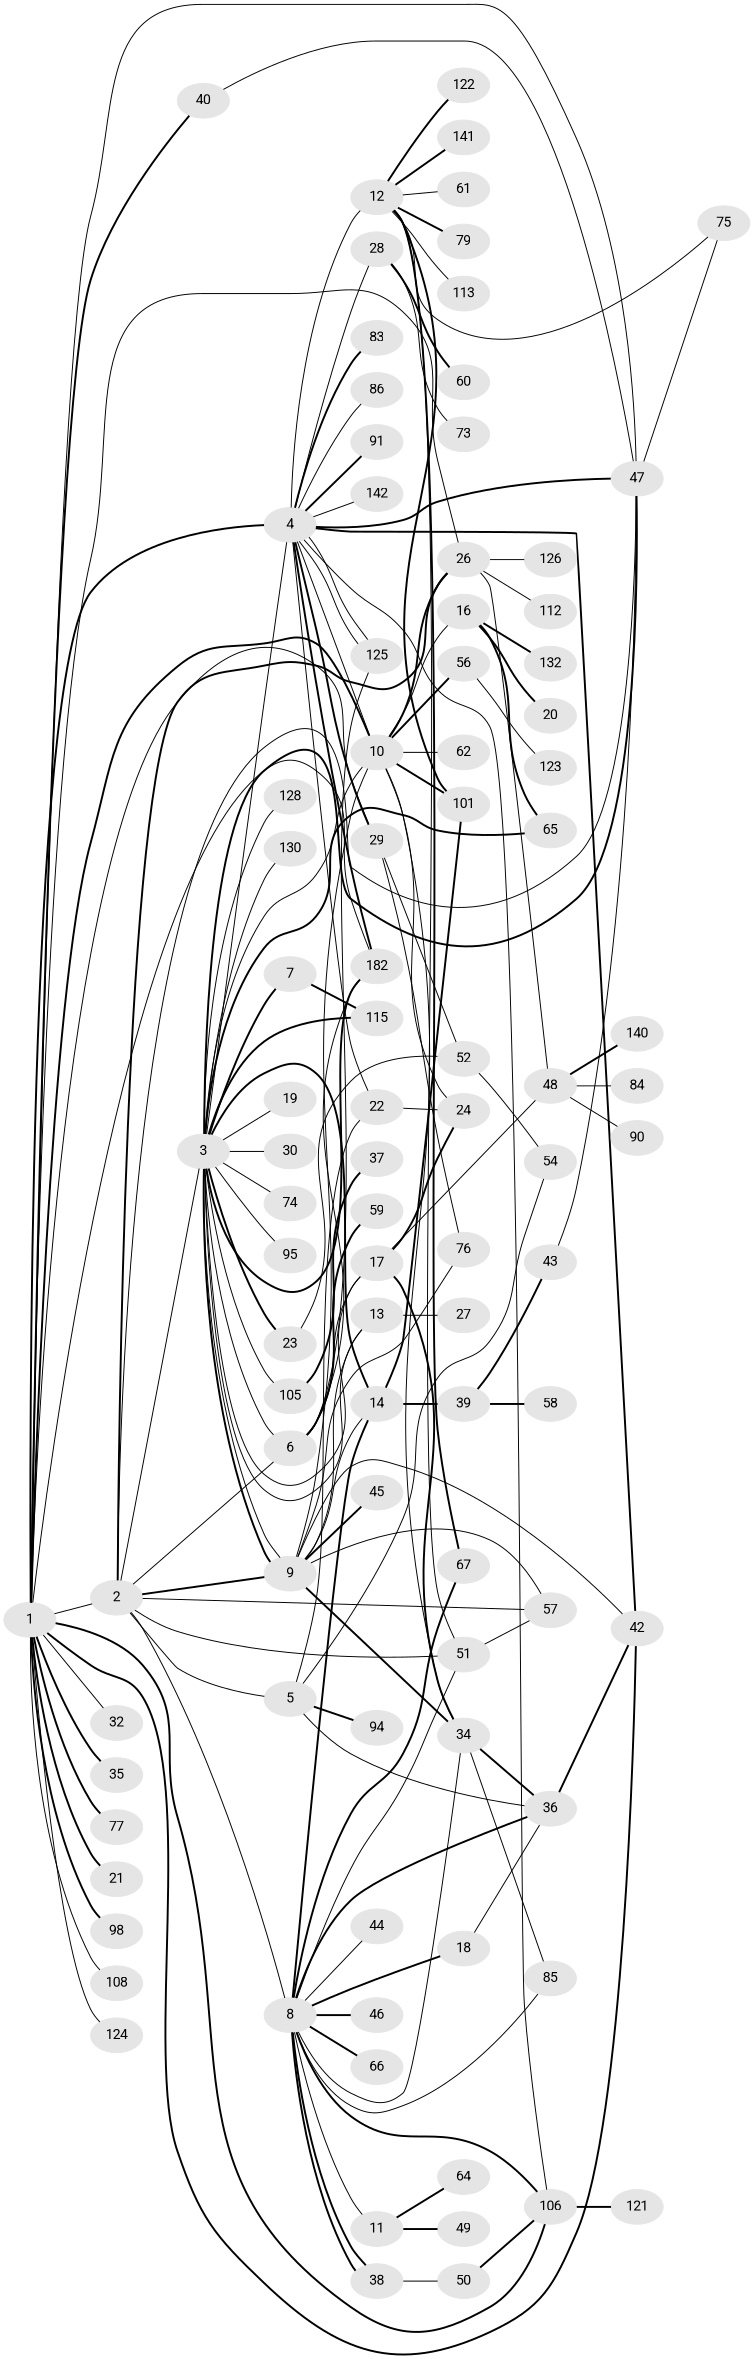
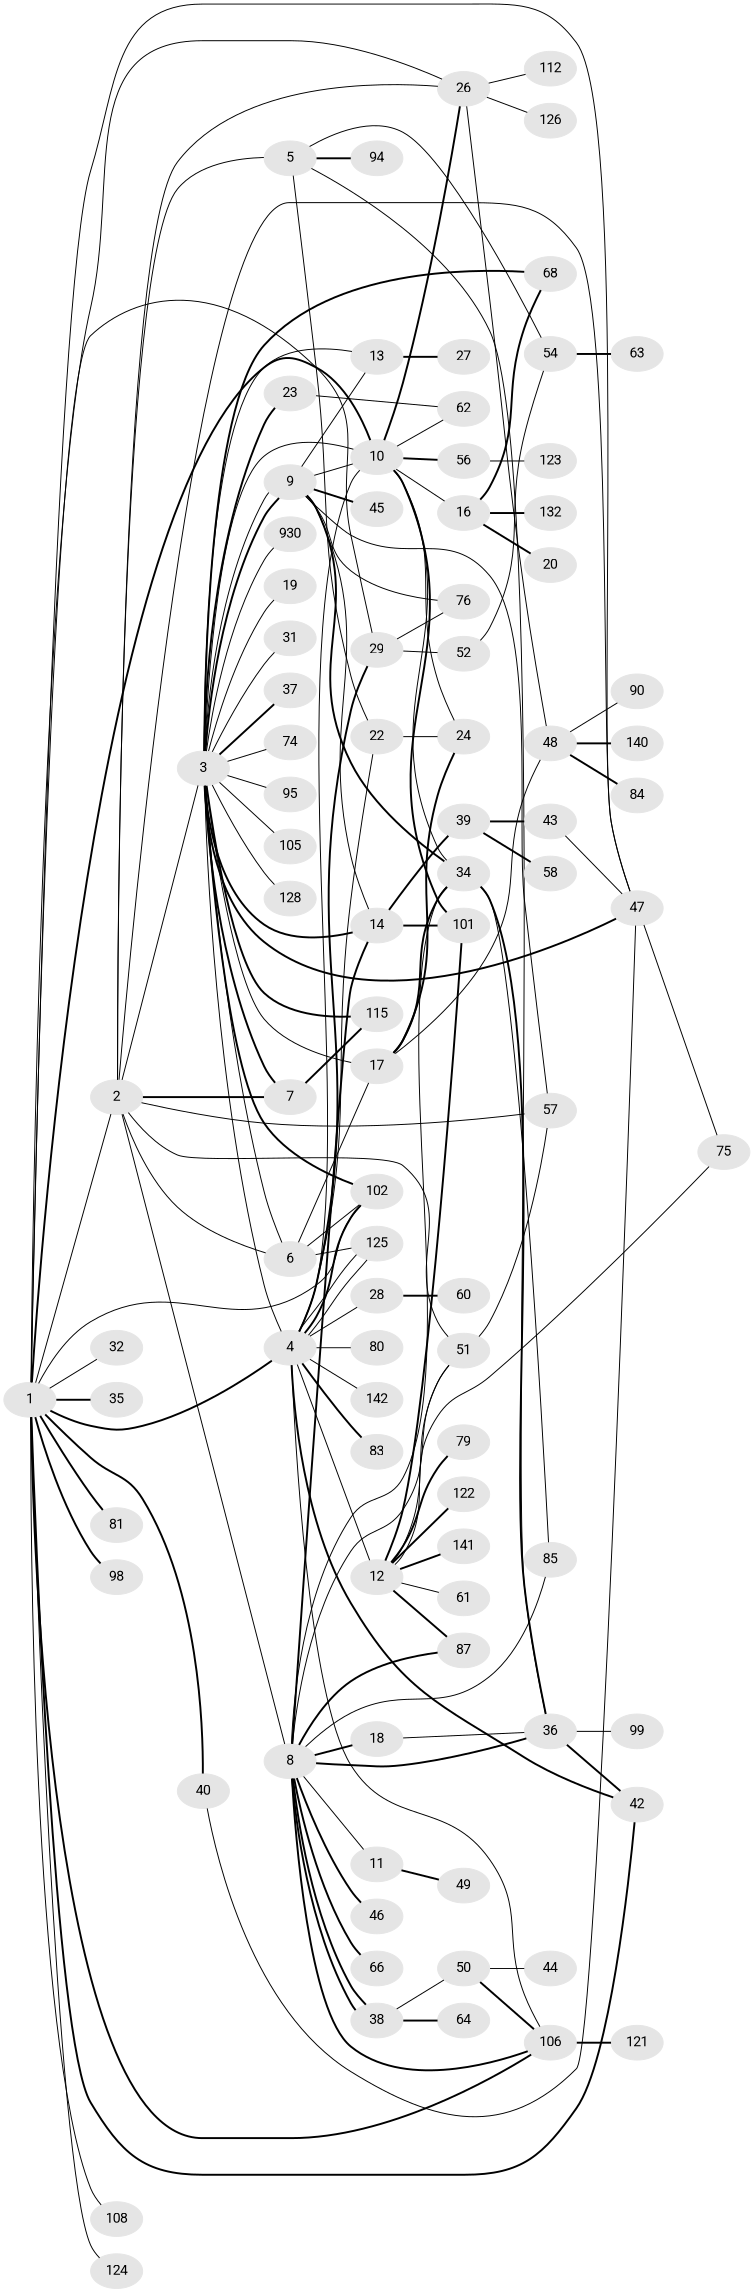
node "113": removed
node "63": added
node "86": label "86" -> "80"
node "73": removed
node "91": removed
edge "47" -- "4": removed
node "65": label "65" -> "68"
node "130": label "130" -> "930"
edge "26" -- "2": style bold -> solid
node "182": label "182" -> "102"
edge "48" -- "84": style solid -> bold
node "30": label "30" -> "31"
edge "52" -- "23": now "62" -- "23"
node "59": removed
edge "37" -- "105": now "37" -- "3"
edge "13" -- "27": style solid -> bold
edge "9" -- "42": removed
node "67": label "67" -> "87"
edge "9" -- "2": now "7" -- "2"
node "99": added
node "77": removed
node "21": label "21" -> "81"
edge "44" -- "8": now "44" -- "50"
edge "64" -- "11": now "64" -- "38"
